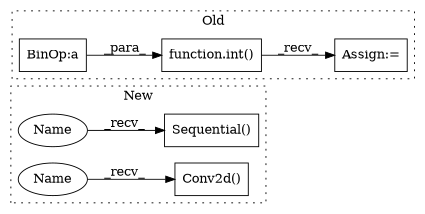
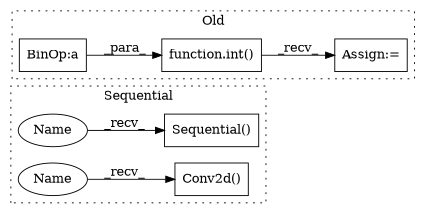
cluster "New": label "New" -> "Sequential"
